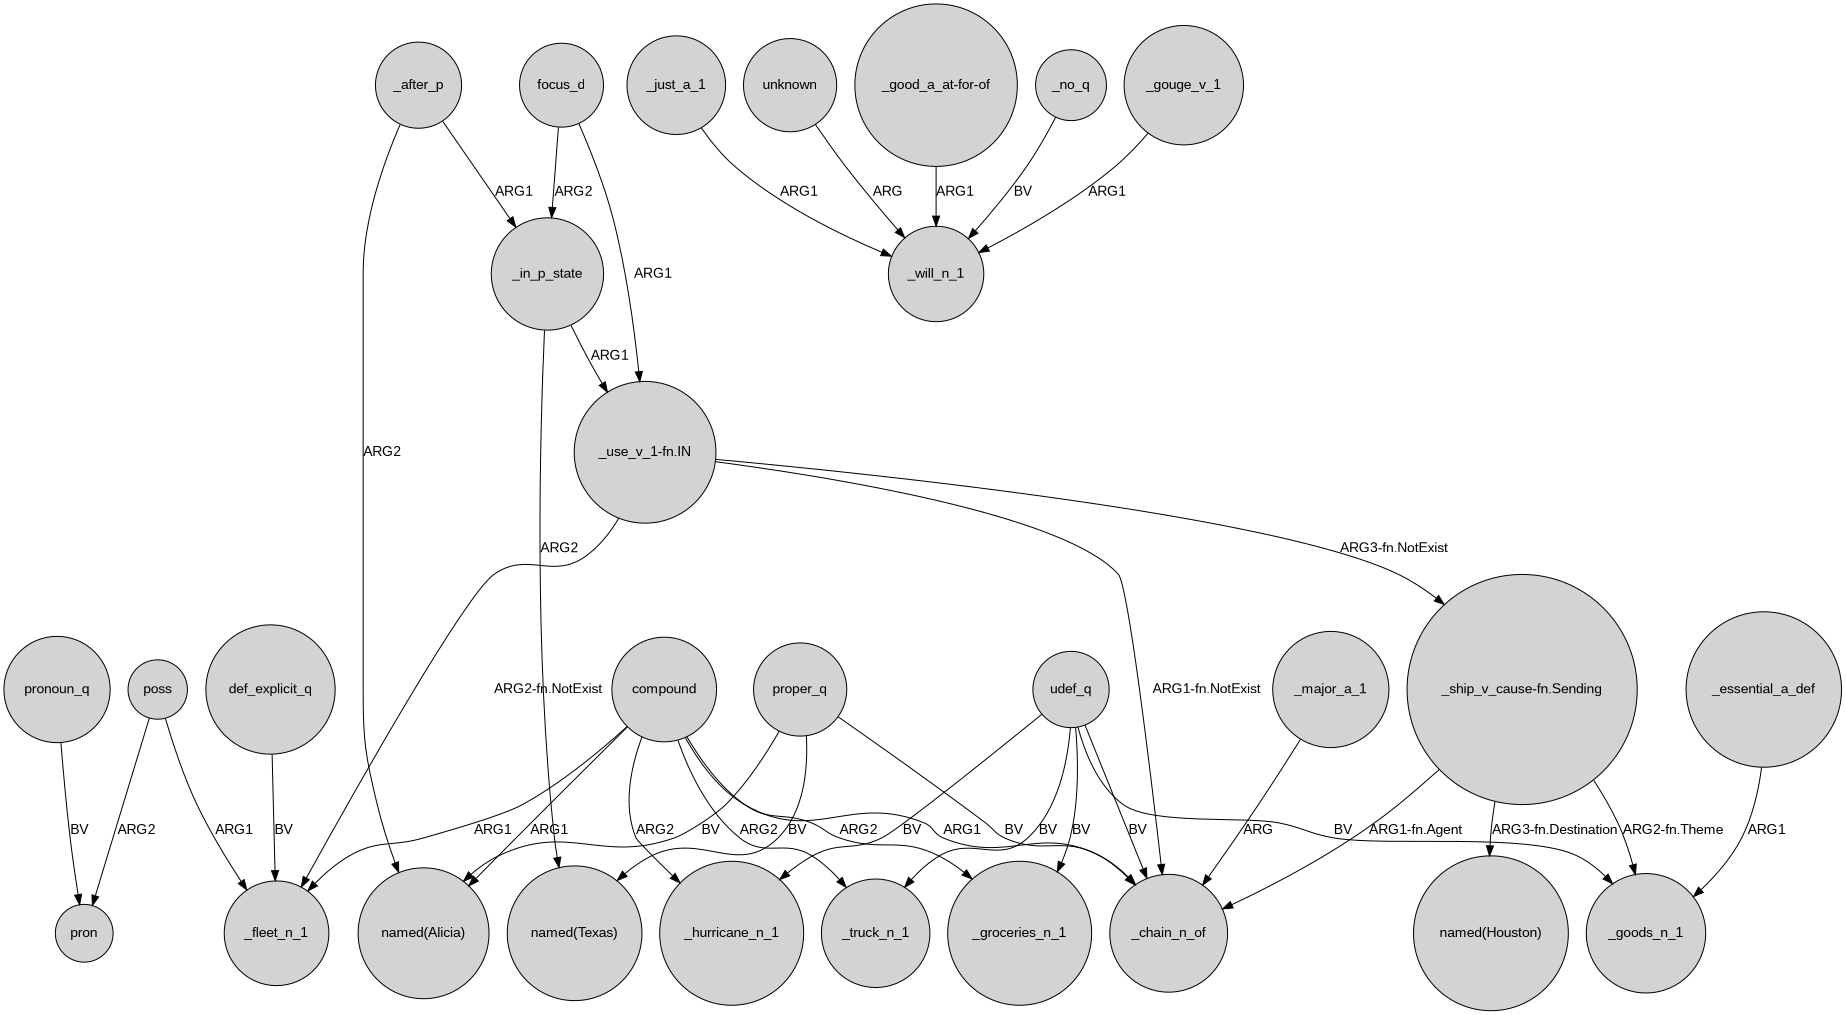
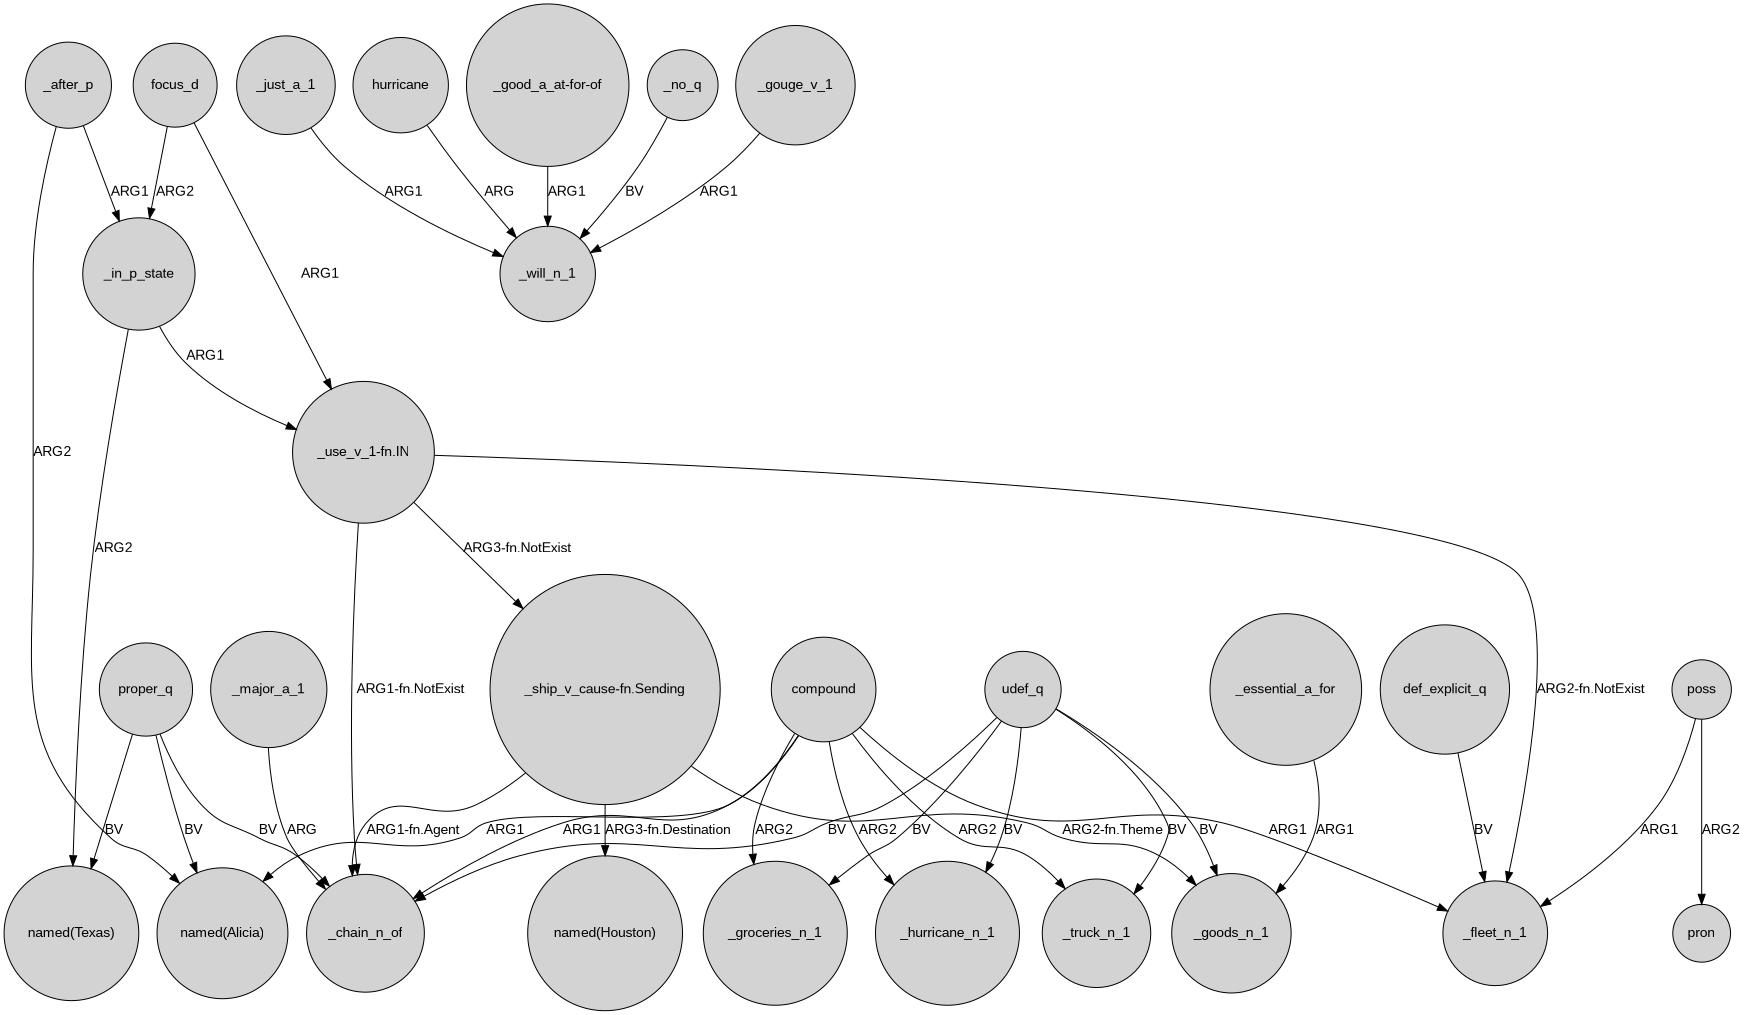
node "unknown": label "unknown" -> "hurricane"
node "pronoun_q": removed
node "_essential_a_def": label "_essential_a_def" -> "_essential_a_for"
